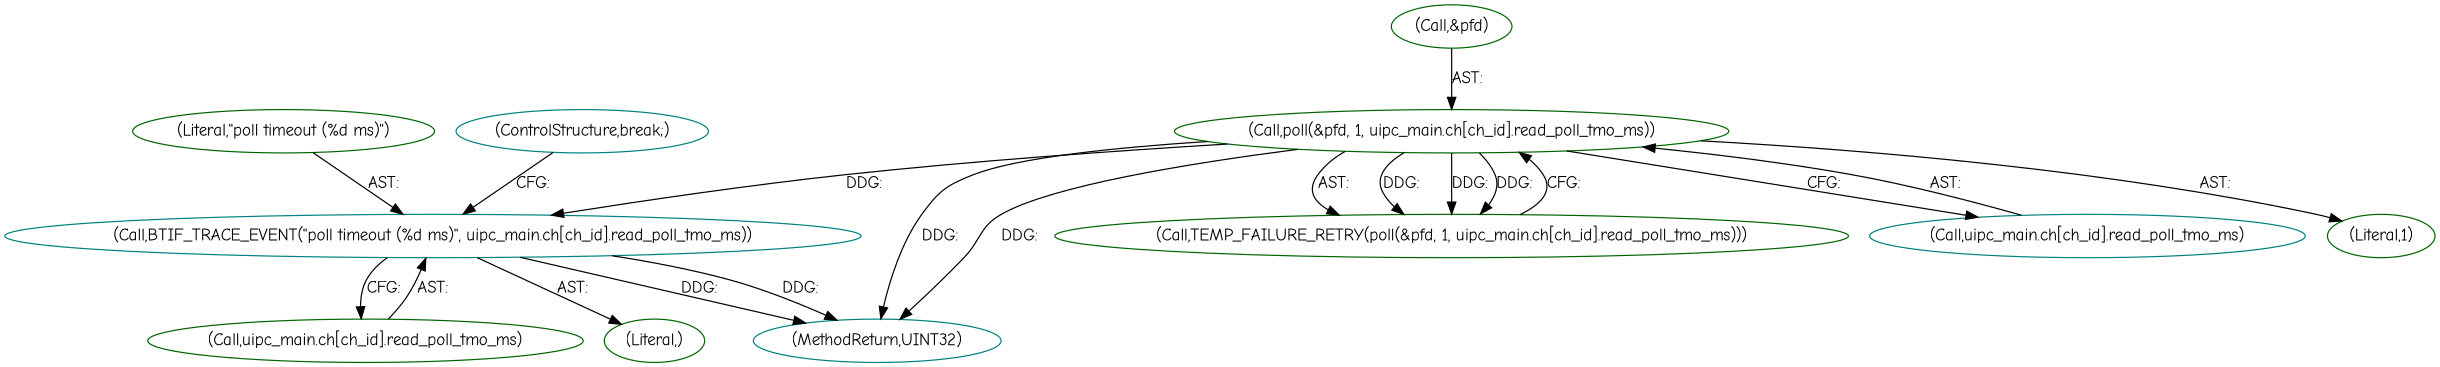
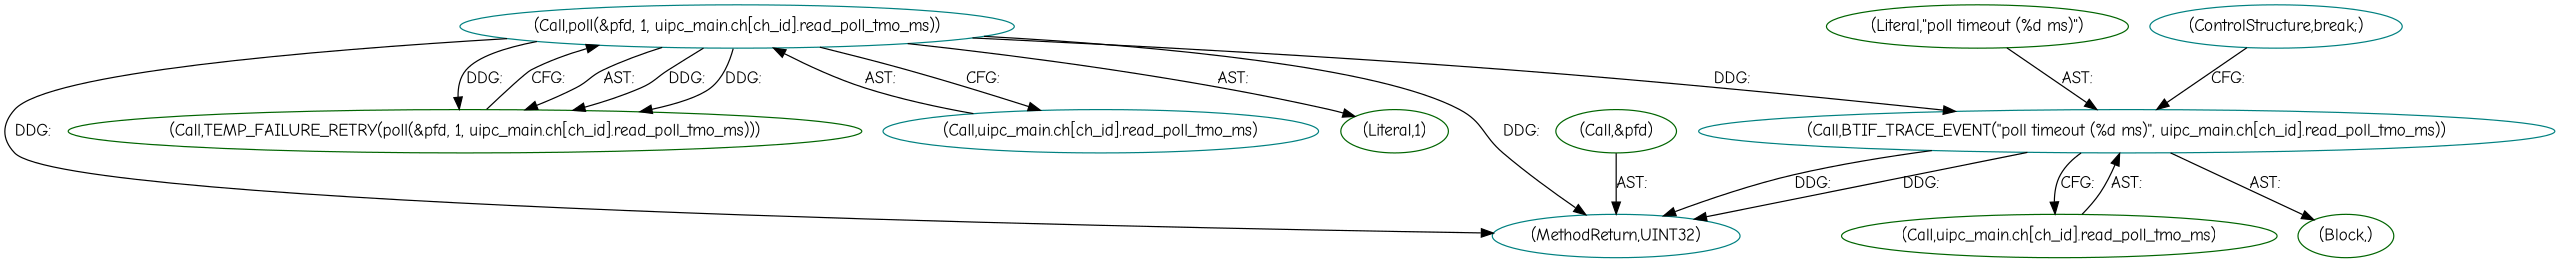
edge "(Call,&pfd)" -> "(Call,poll(&pfd, 1, uipc_main.ch[ch_id].read_poll_tmo_ms))": now "(Call,&pfd)" -> "(MethodReturn,UINT32)"
node "(Call,poll(&pfd, 1, uipc_main.ch[ch_id].read_poll_tmo_ms))": color darkgreen -> teal
node "(Literal,)": label "(Literal,)" -> "(Block,)"
